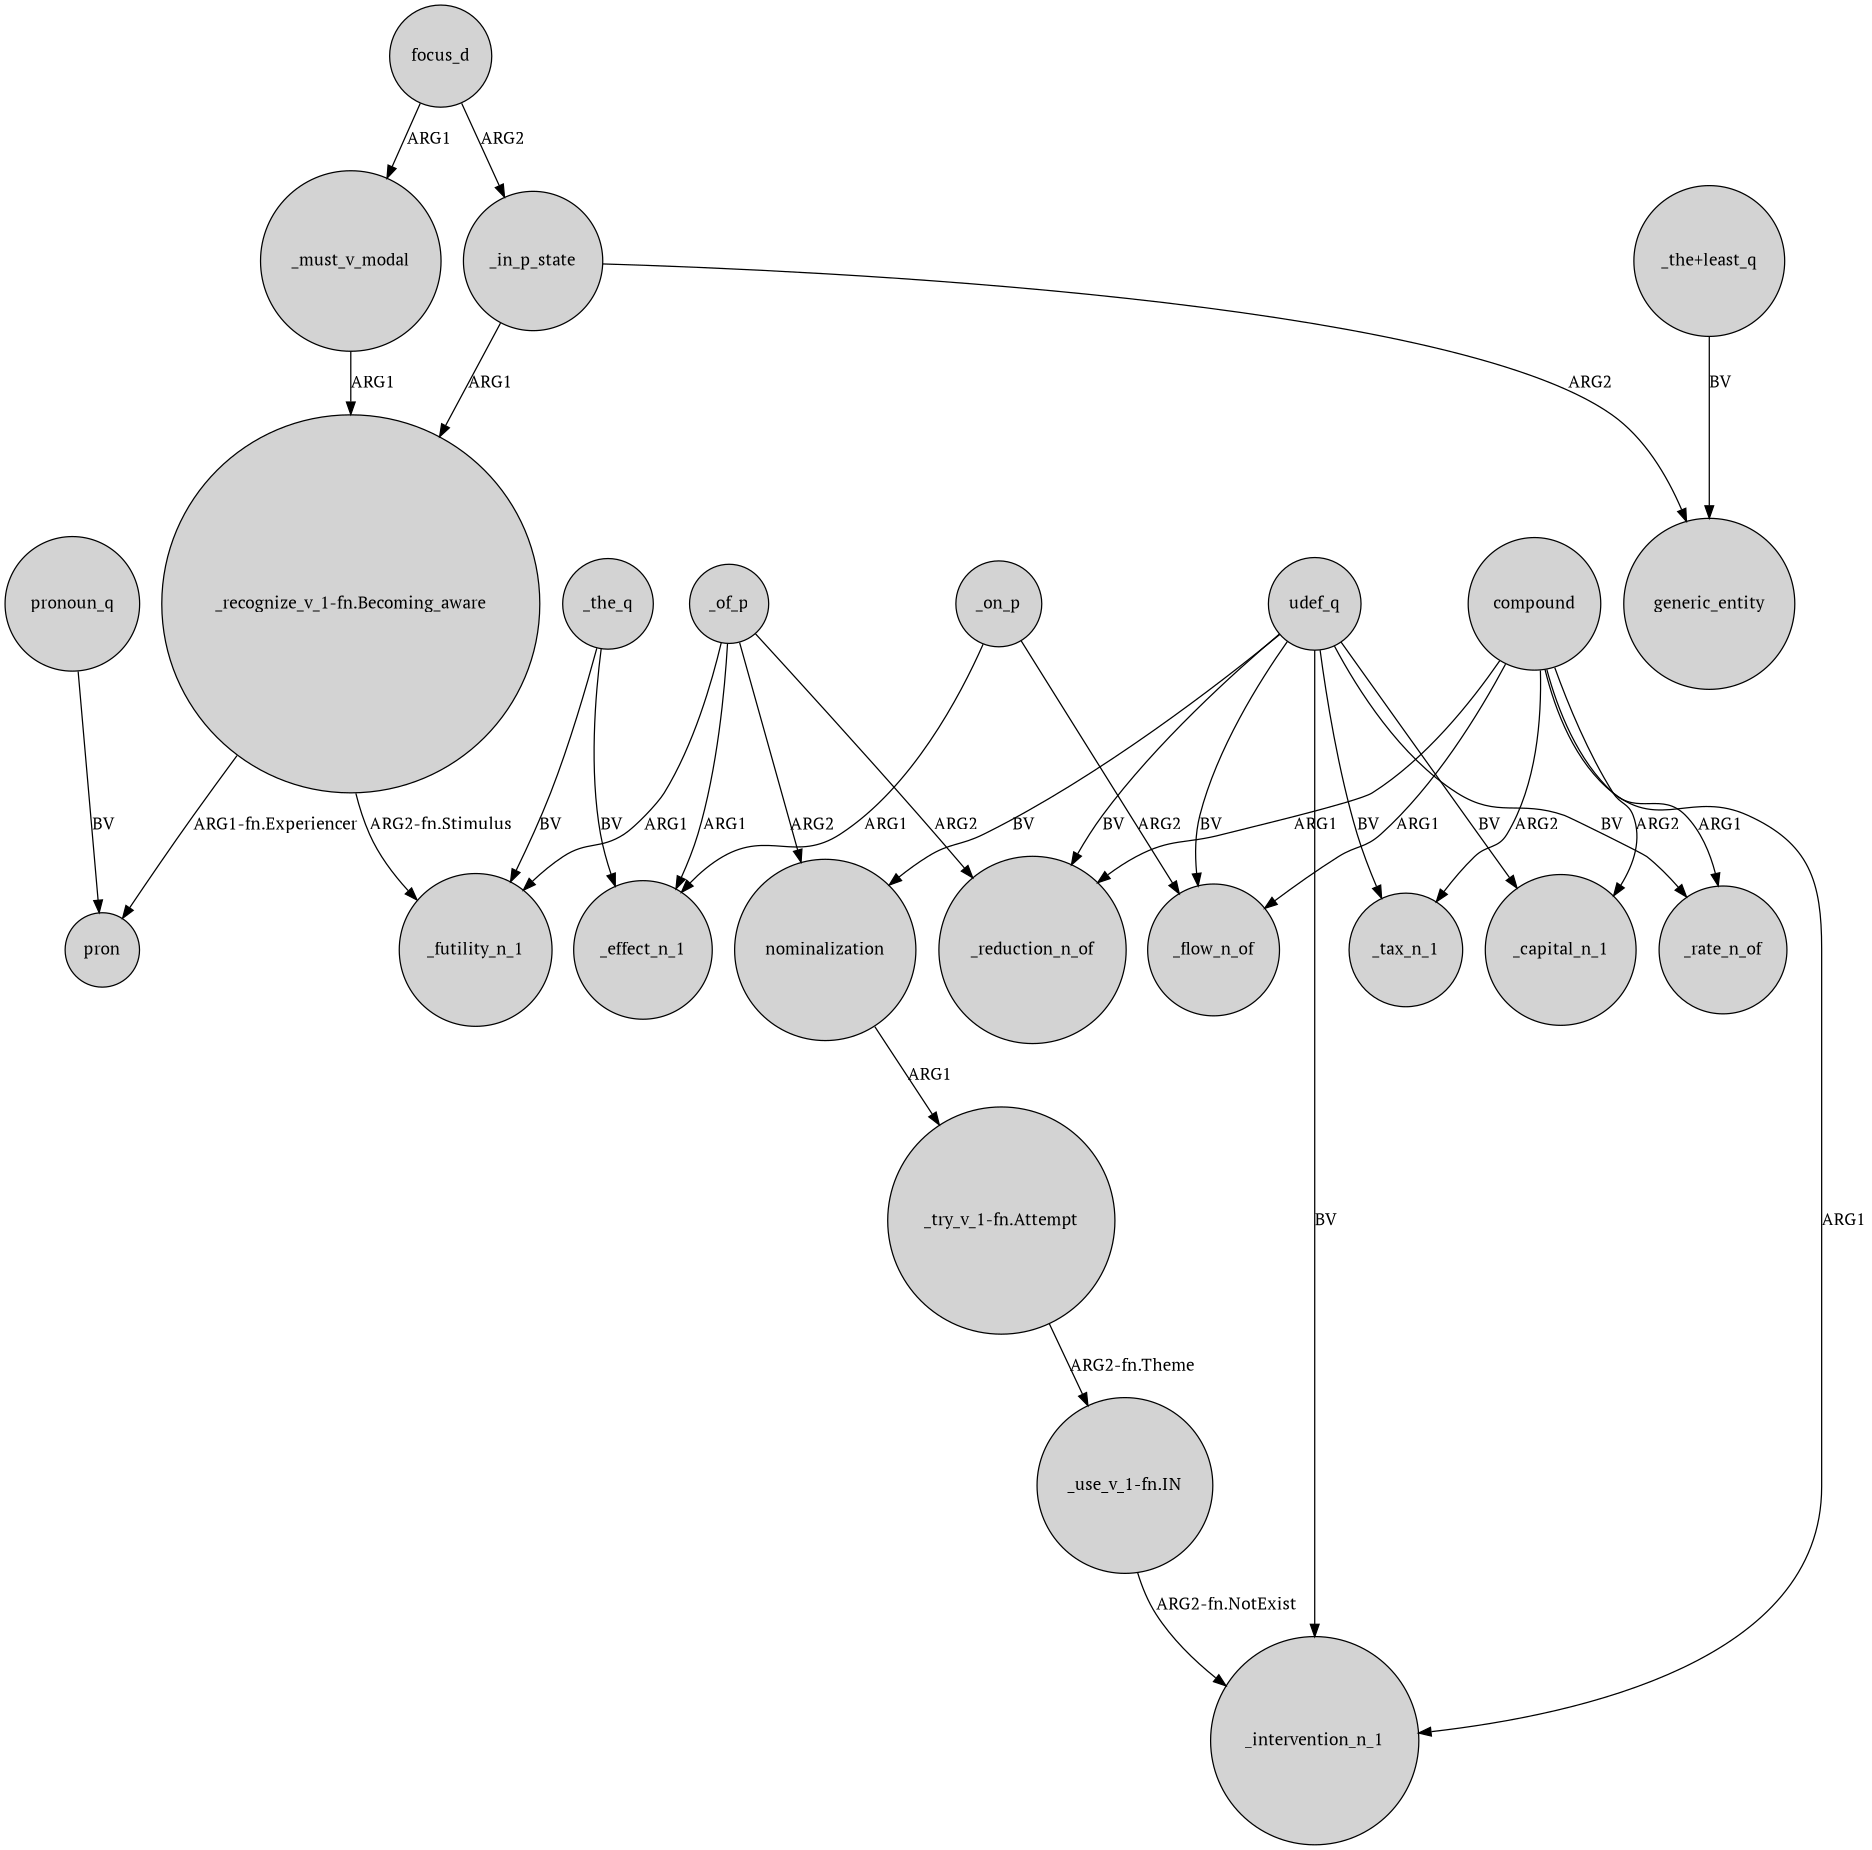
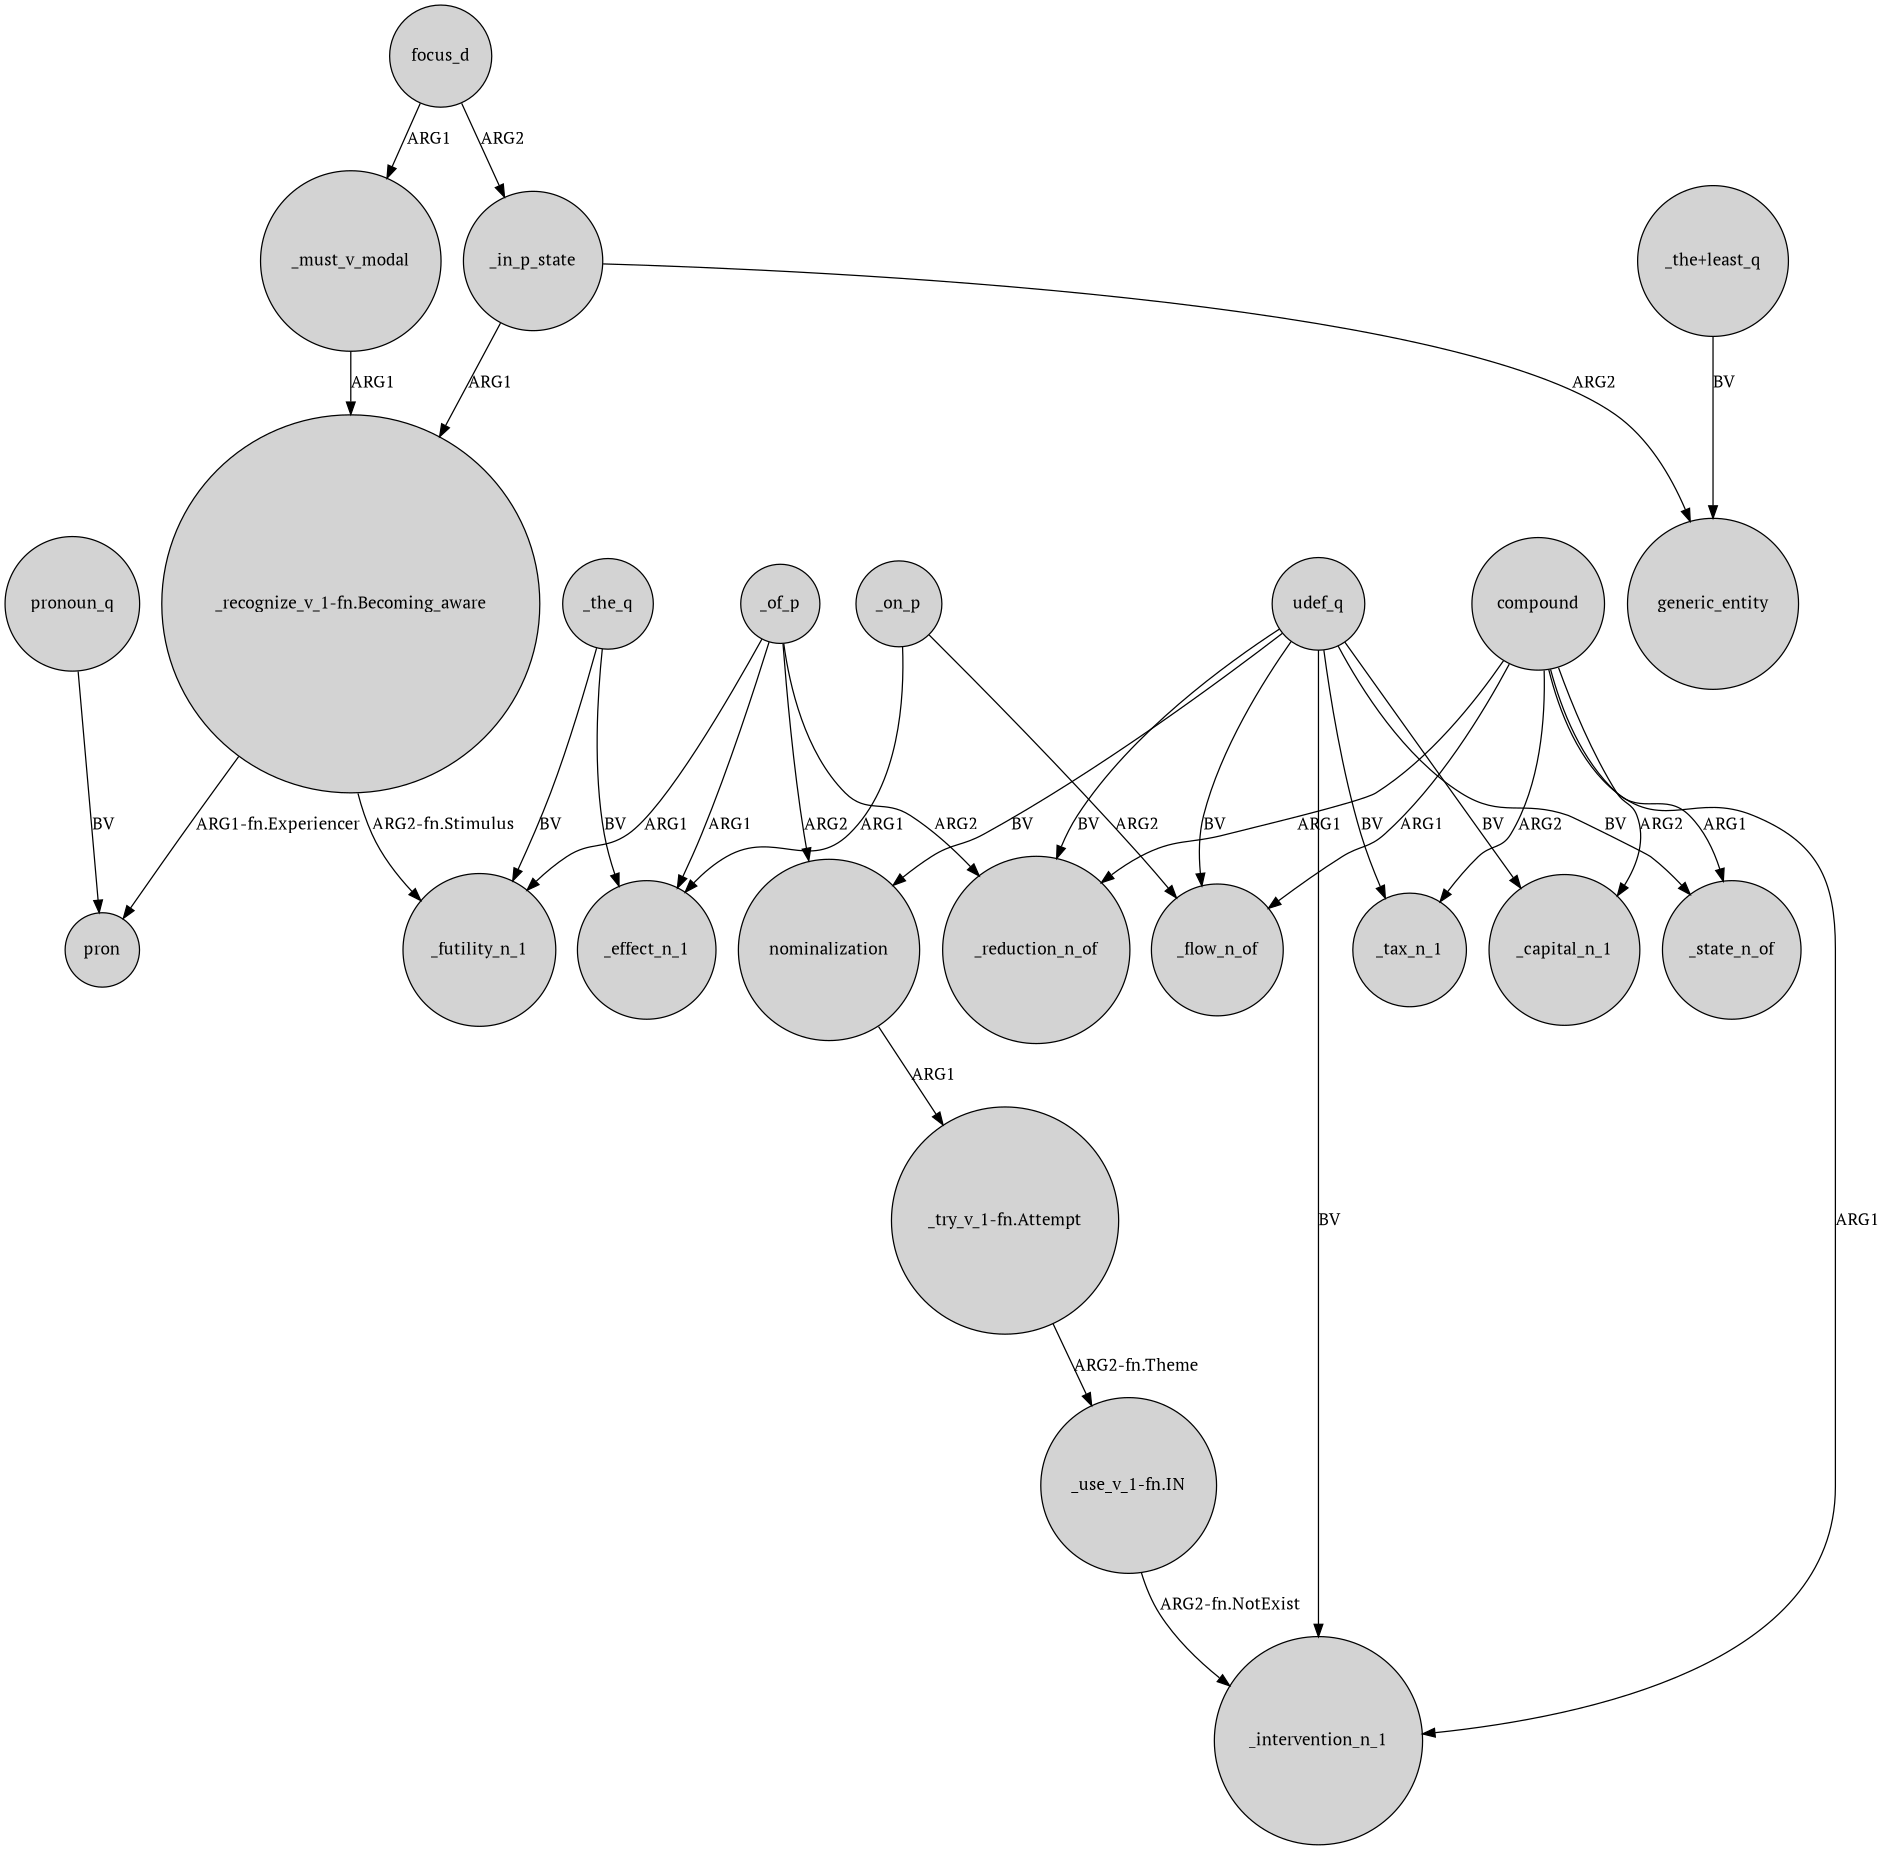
node "_rate_n_of": label "_rate_n_of" -> "_state_n_of"
